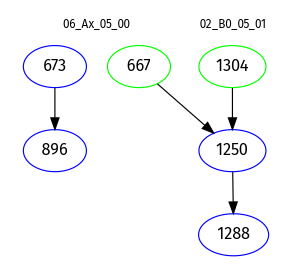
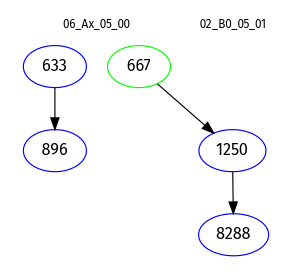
node "673": label "673" -> "633"
node "1304": removed
node "1288": label "1288" -> "8288"
